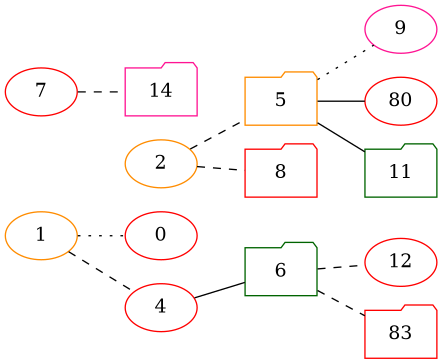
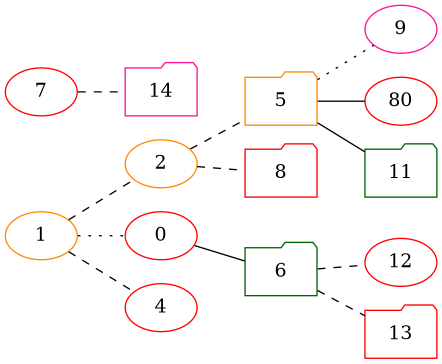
edge "2" -- "1": added
edge "6" -- "4": now "6" -- "0"
node "83": label "83" -> "13"
